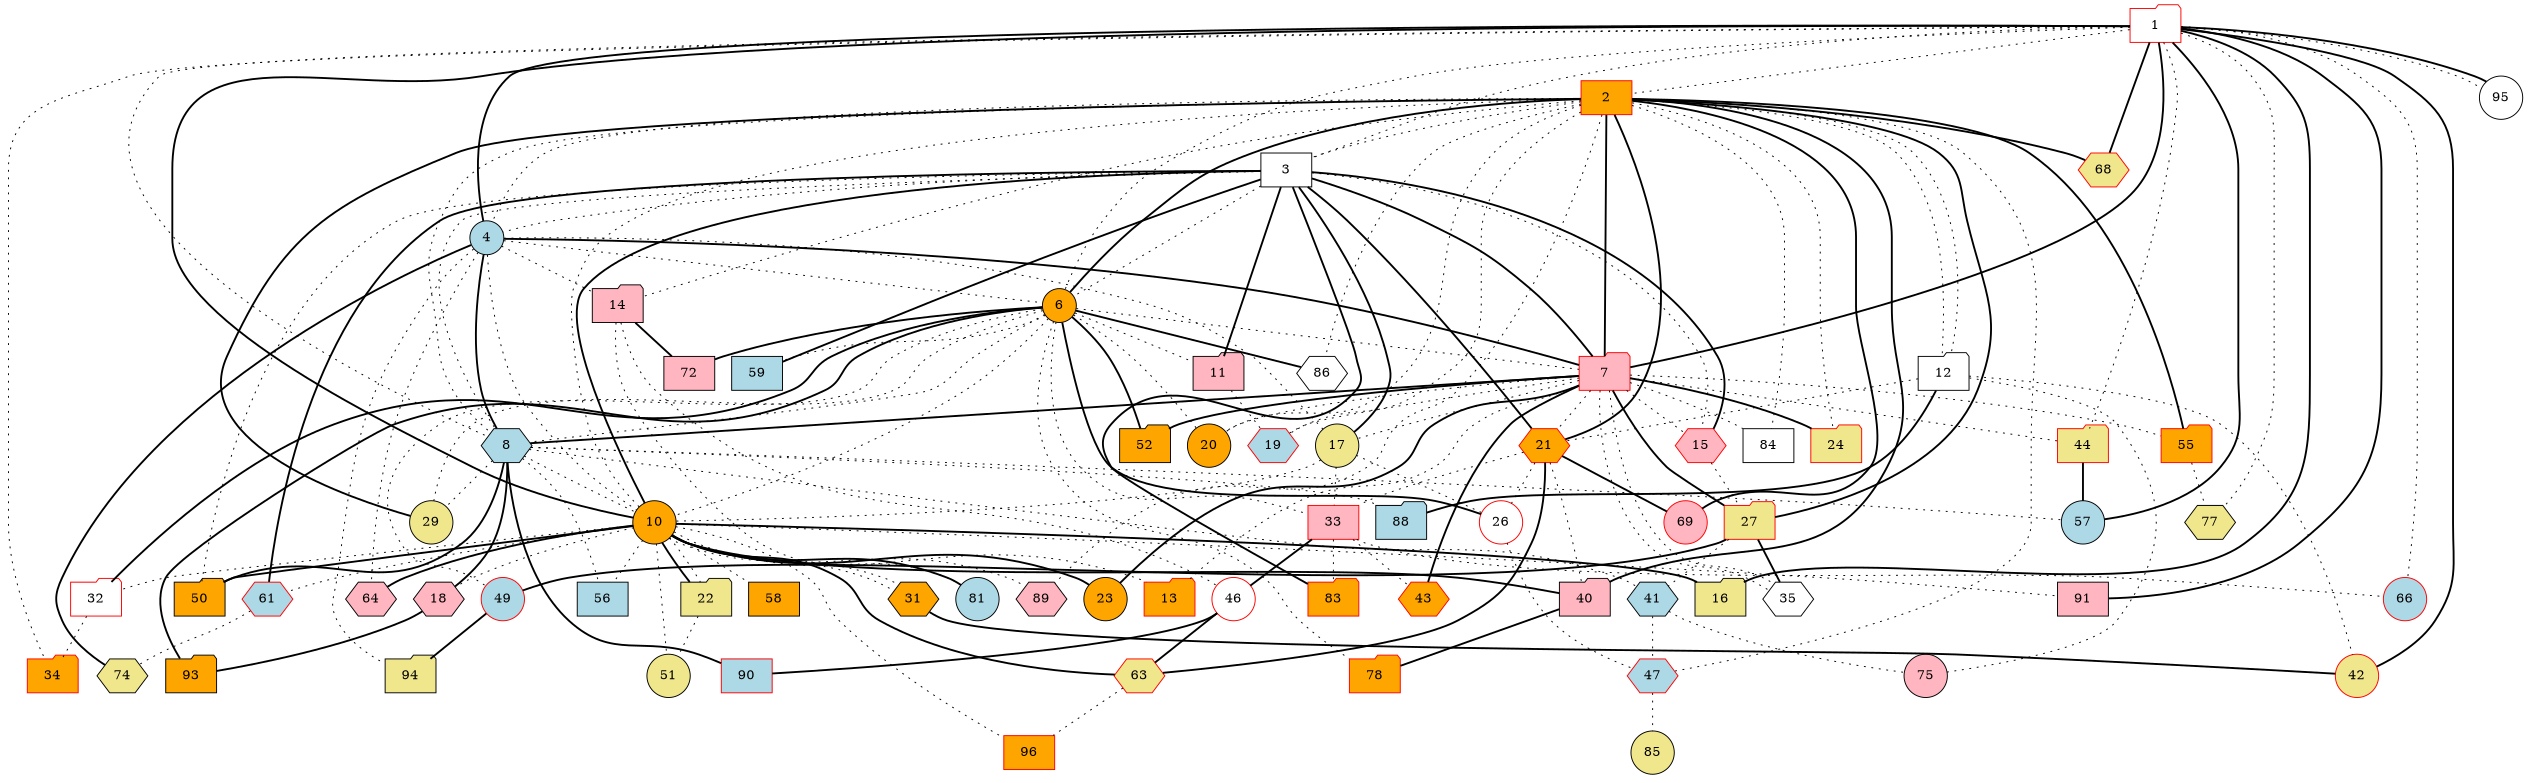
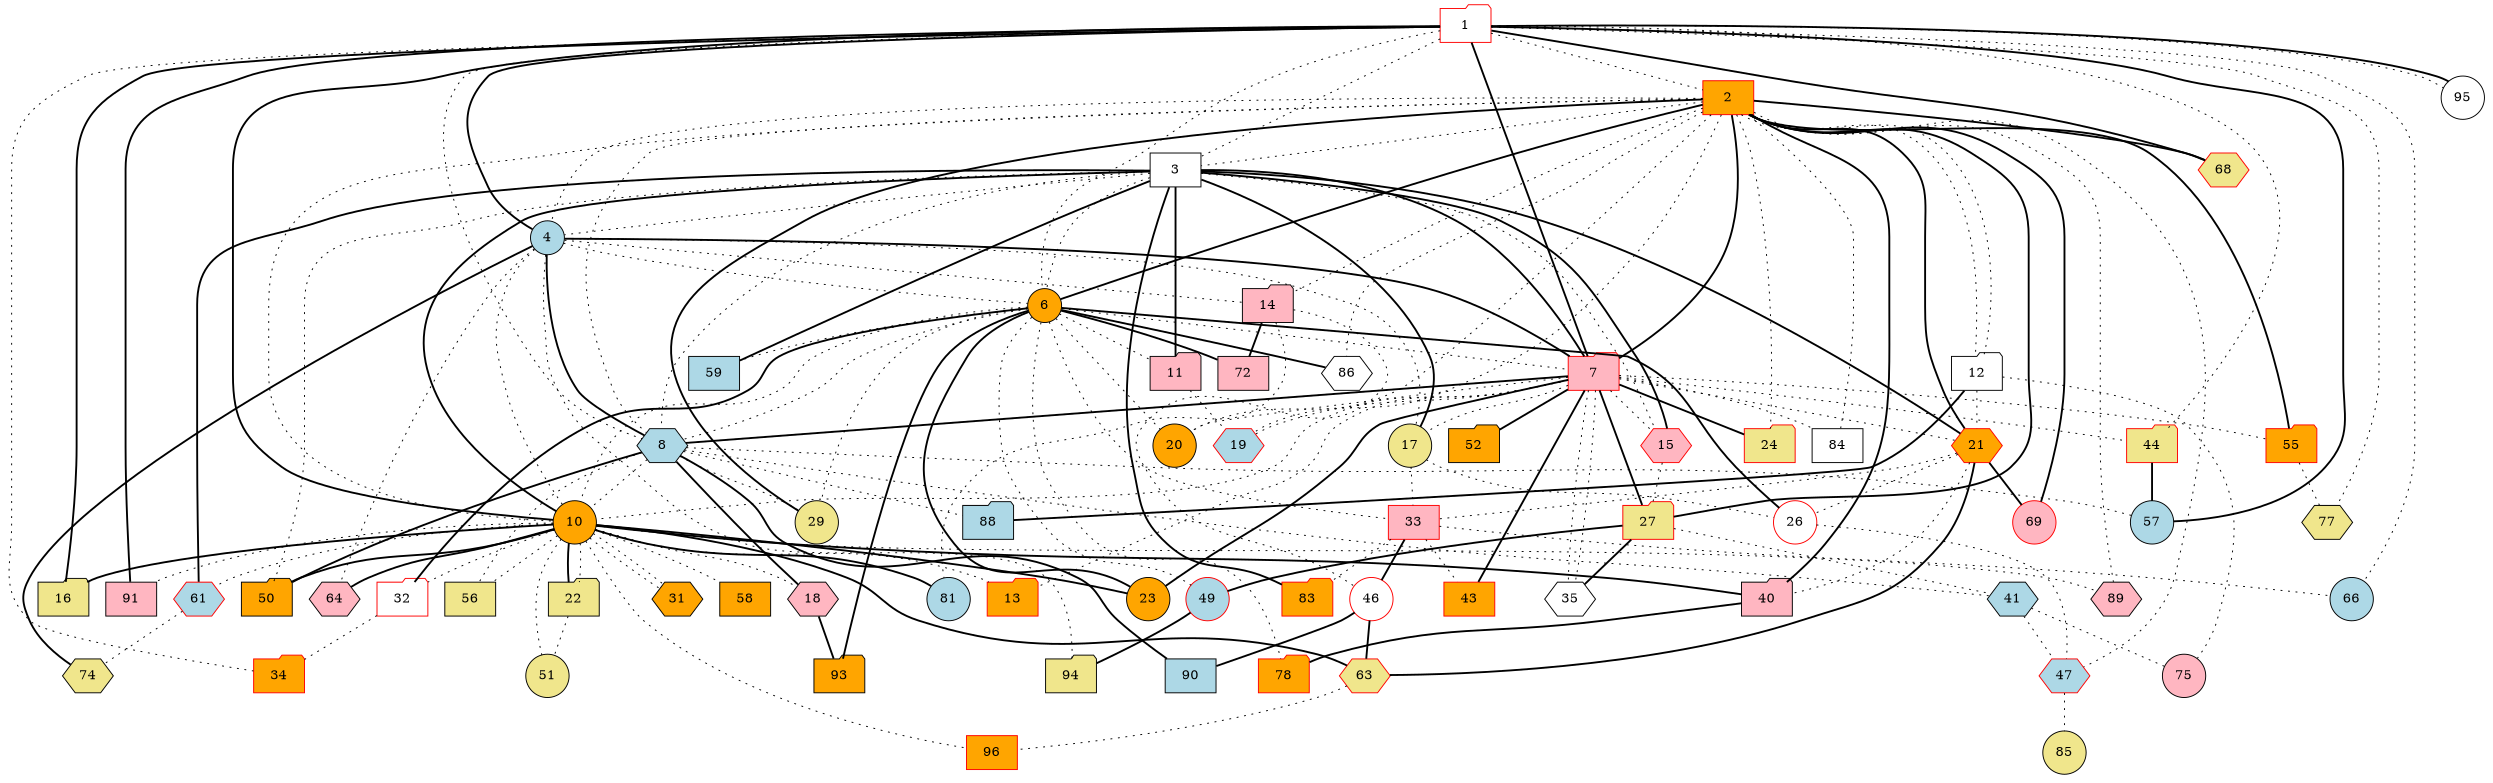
edge "6" -- "52": now "6" -- "23"
edge "17" -- "10": now "7" -- "10"
node "56": fillcolor lightblue -> khaki
node "43": shape hexagon -> box
node "66": color red -> black
node "90": color red -> black
node "42": removed
